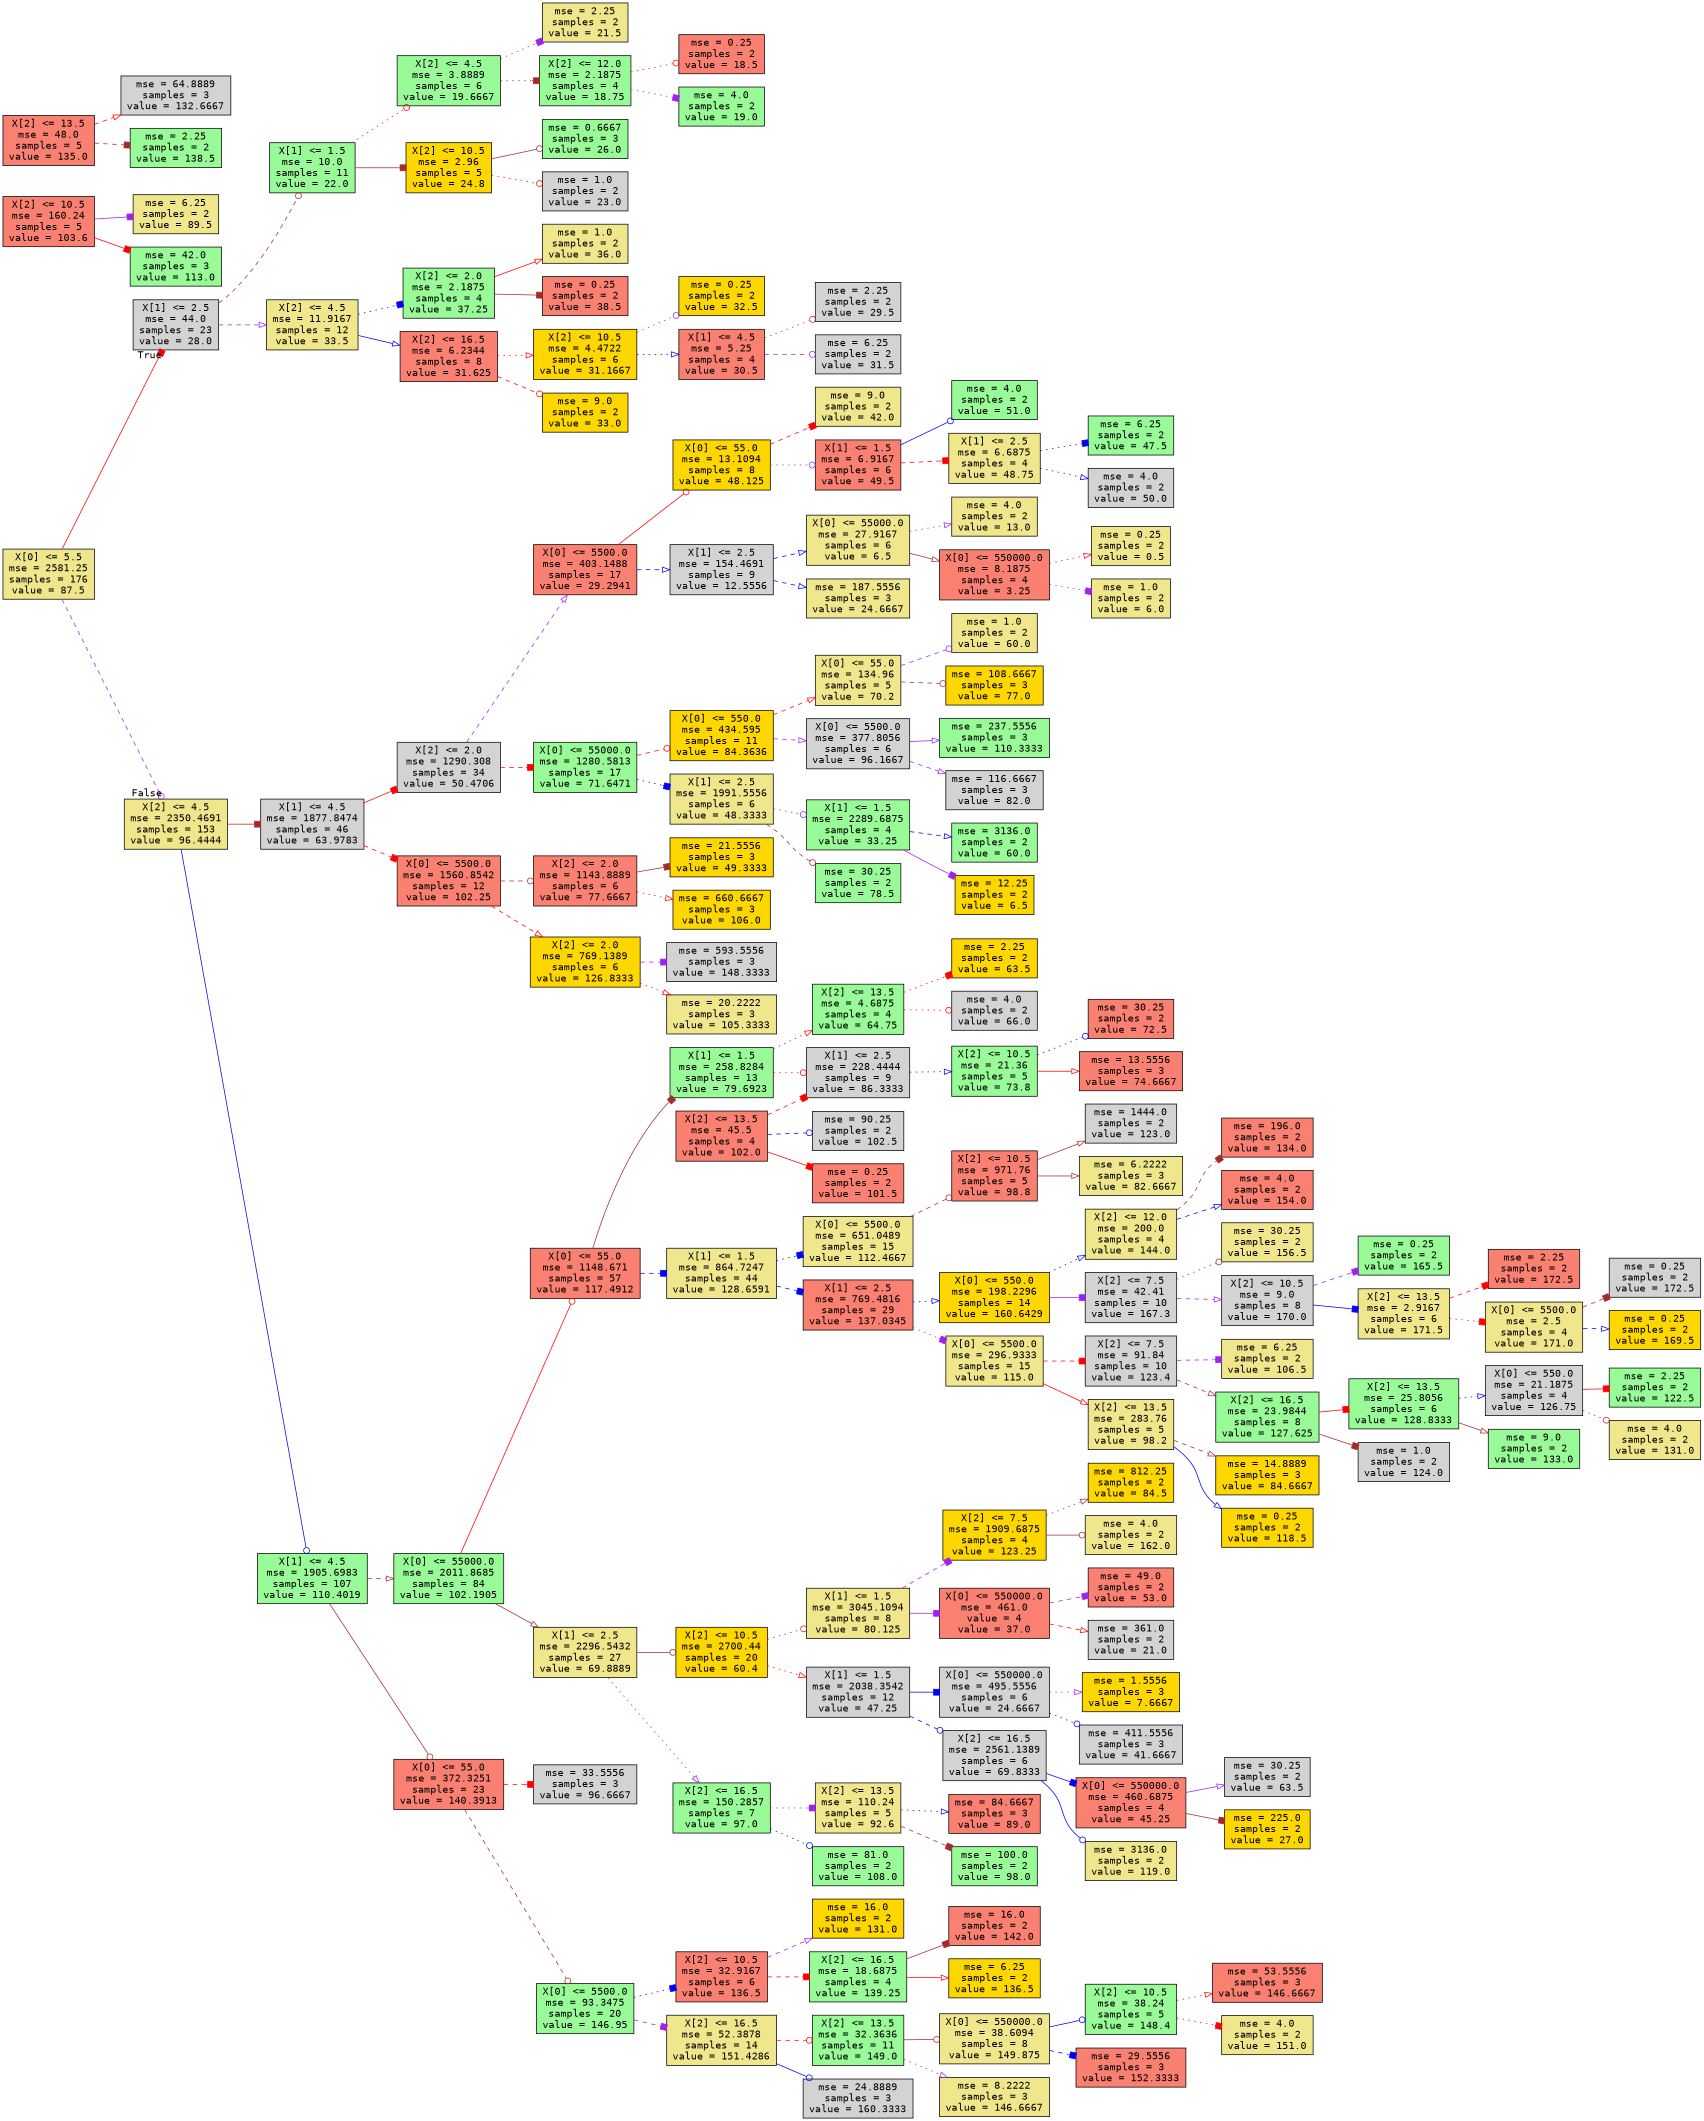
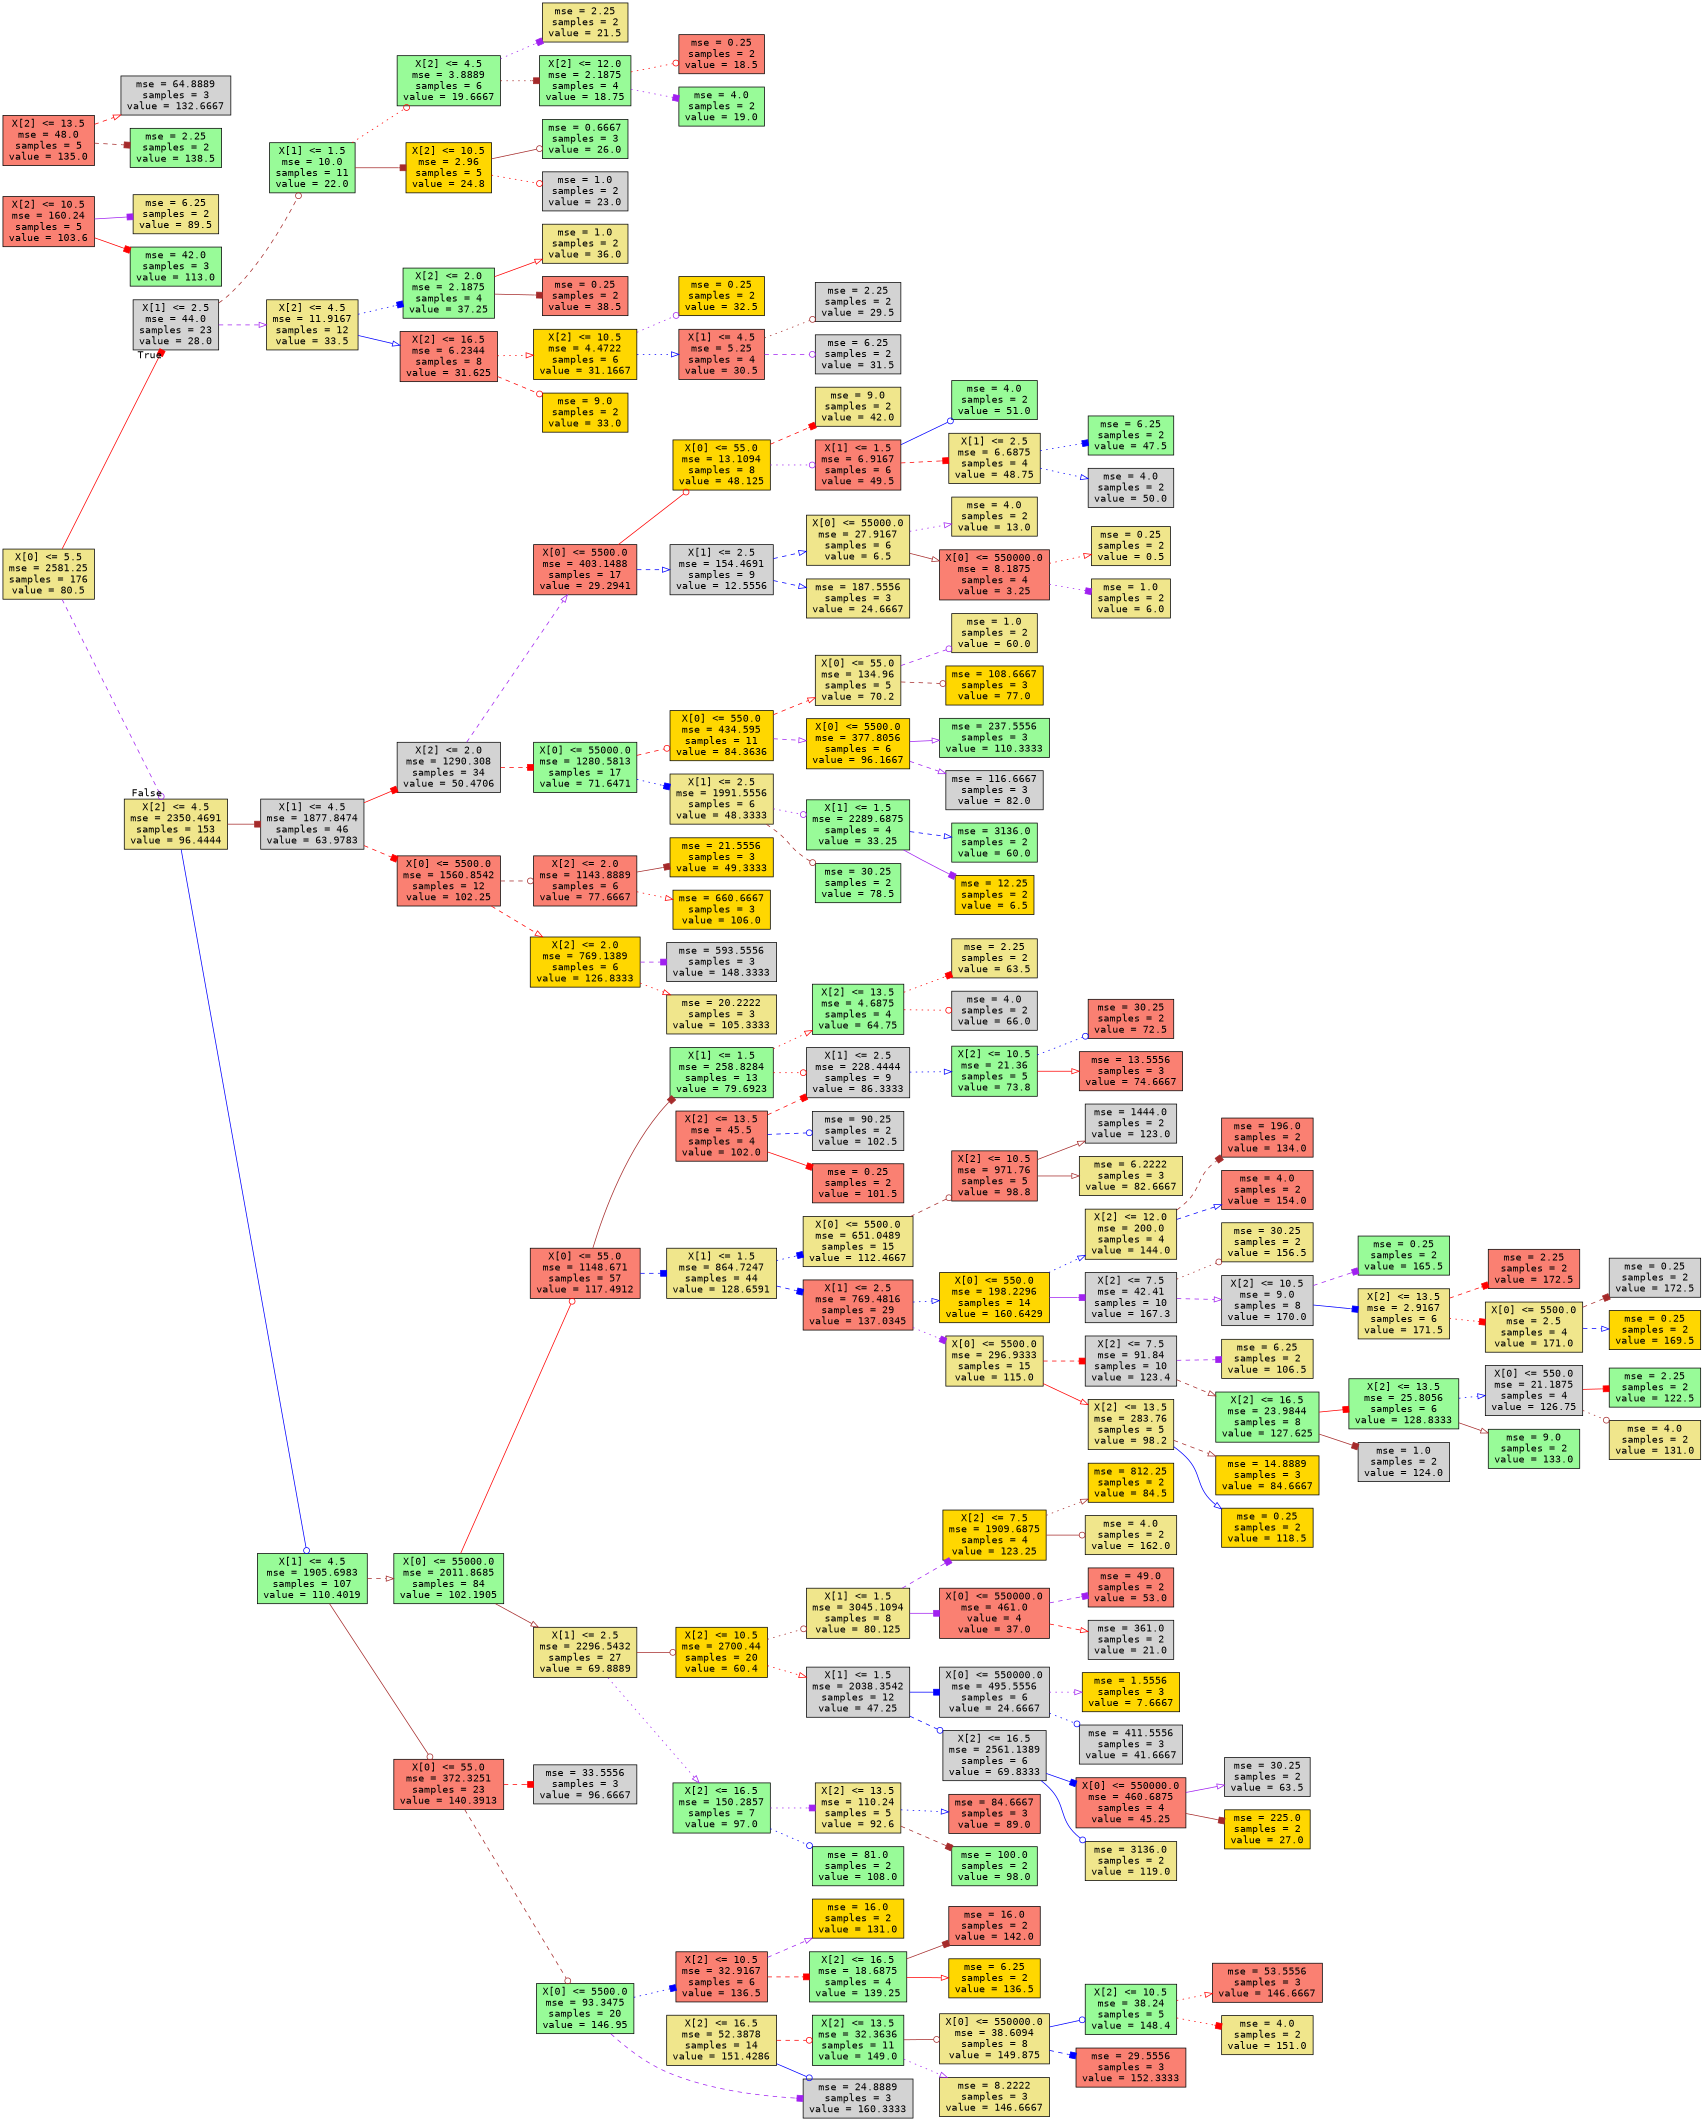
node "X[0] <= 5.5 mse = 2581.25 samples = 176 value = 87.5": label "X[0] <= 5.5 mse = 2581.25 samples = 176 value = 87.5" -> "X[0] <= 5.5 mse = 2581.25 samples = 176 value = 80.5"
node "X[0] <= 5500.0 mse = 377.8056 samples = 6 value = 96.1667": fillcolor lightgrey -> gold
node "mse = 2.25 samples = 2 value = 63.5": fillcolor gold -> khaki
edge "X[0] <= 5500.0 mse = 93.3475 samples = 20 value = 146.95" -> "X[2] <= 16.5 mse = 52.3878 samples = 14 value = 151.4286": now "X[0] <= 5500.0 mse = 93.3475 samples = 20 value = 146.95" -> "mse = 24.8889 samples = 3 value = 160.3333"
